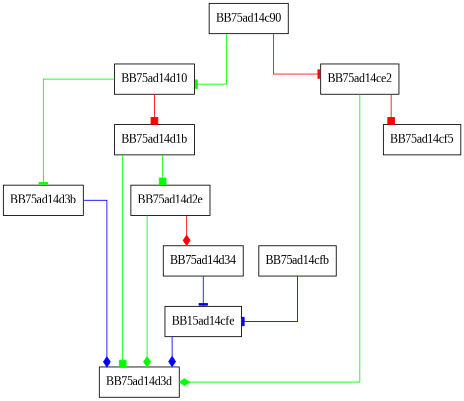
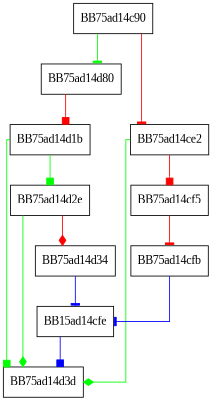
node "BB75ad14d10": label "BB75ad14d10" -> "BB75ad14d80"
node "BB75ad14d3b": removed
edge "BB75ad14cf5" -> "BB75ad14cfb": added
edge "BB15ad14cfe" -> "BB75ad14d3d": arrowhead diamond -> box
